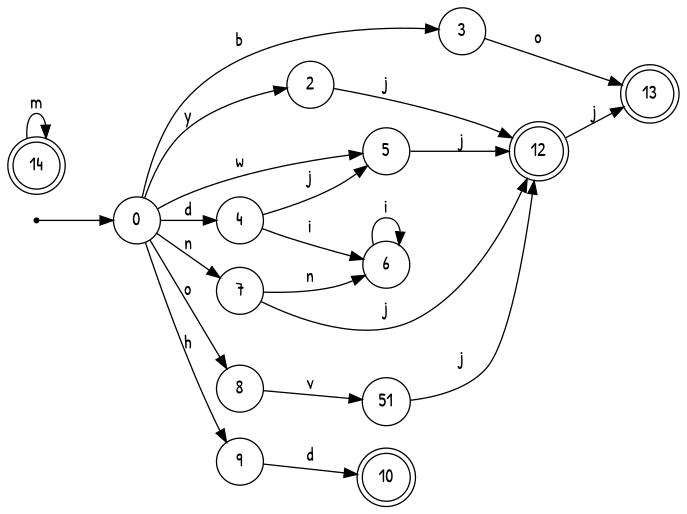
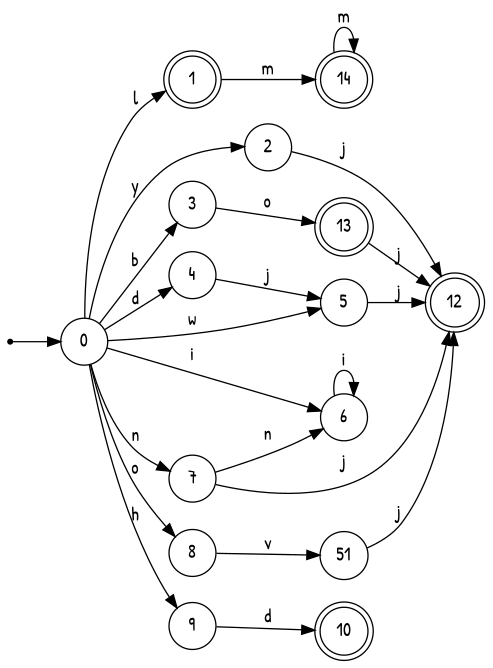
node "1": added
edge "12" -> "13": reversed
edge "4" -> "6": now "0" -> "6"
